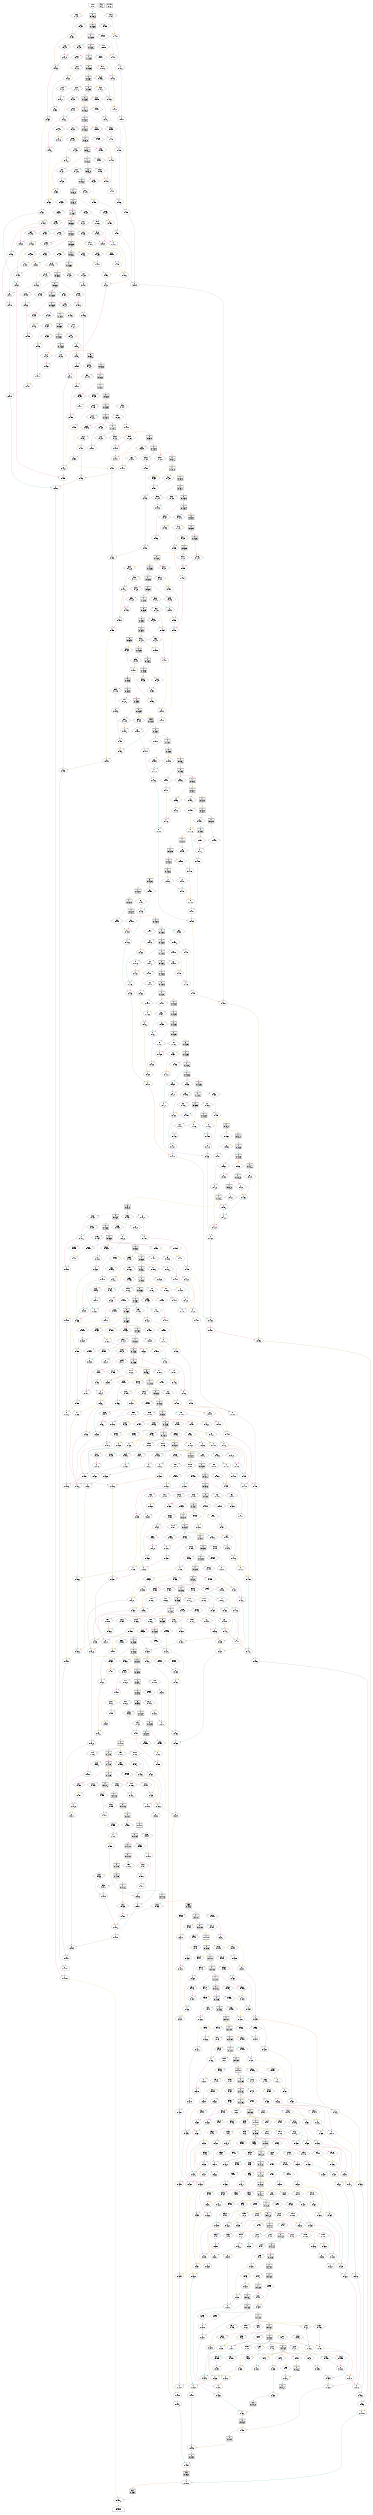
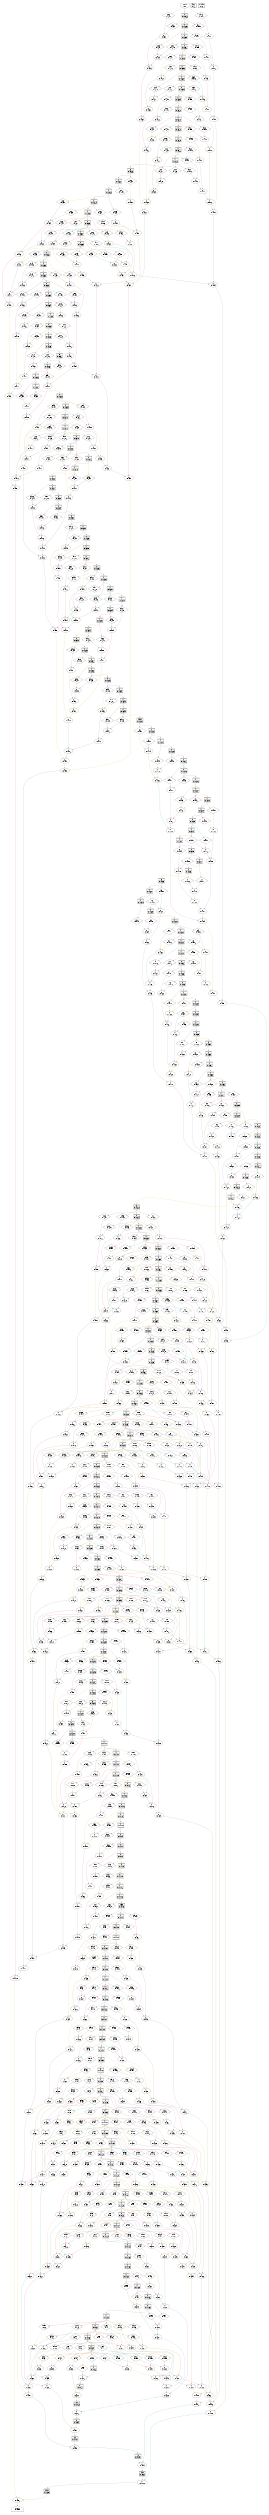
node "-2037 ID: 109": added
